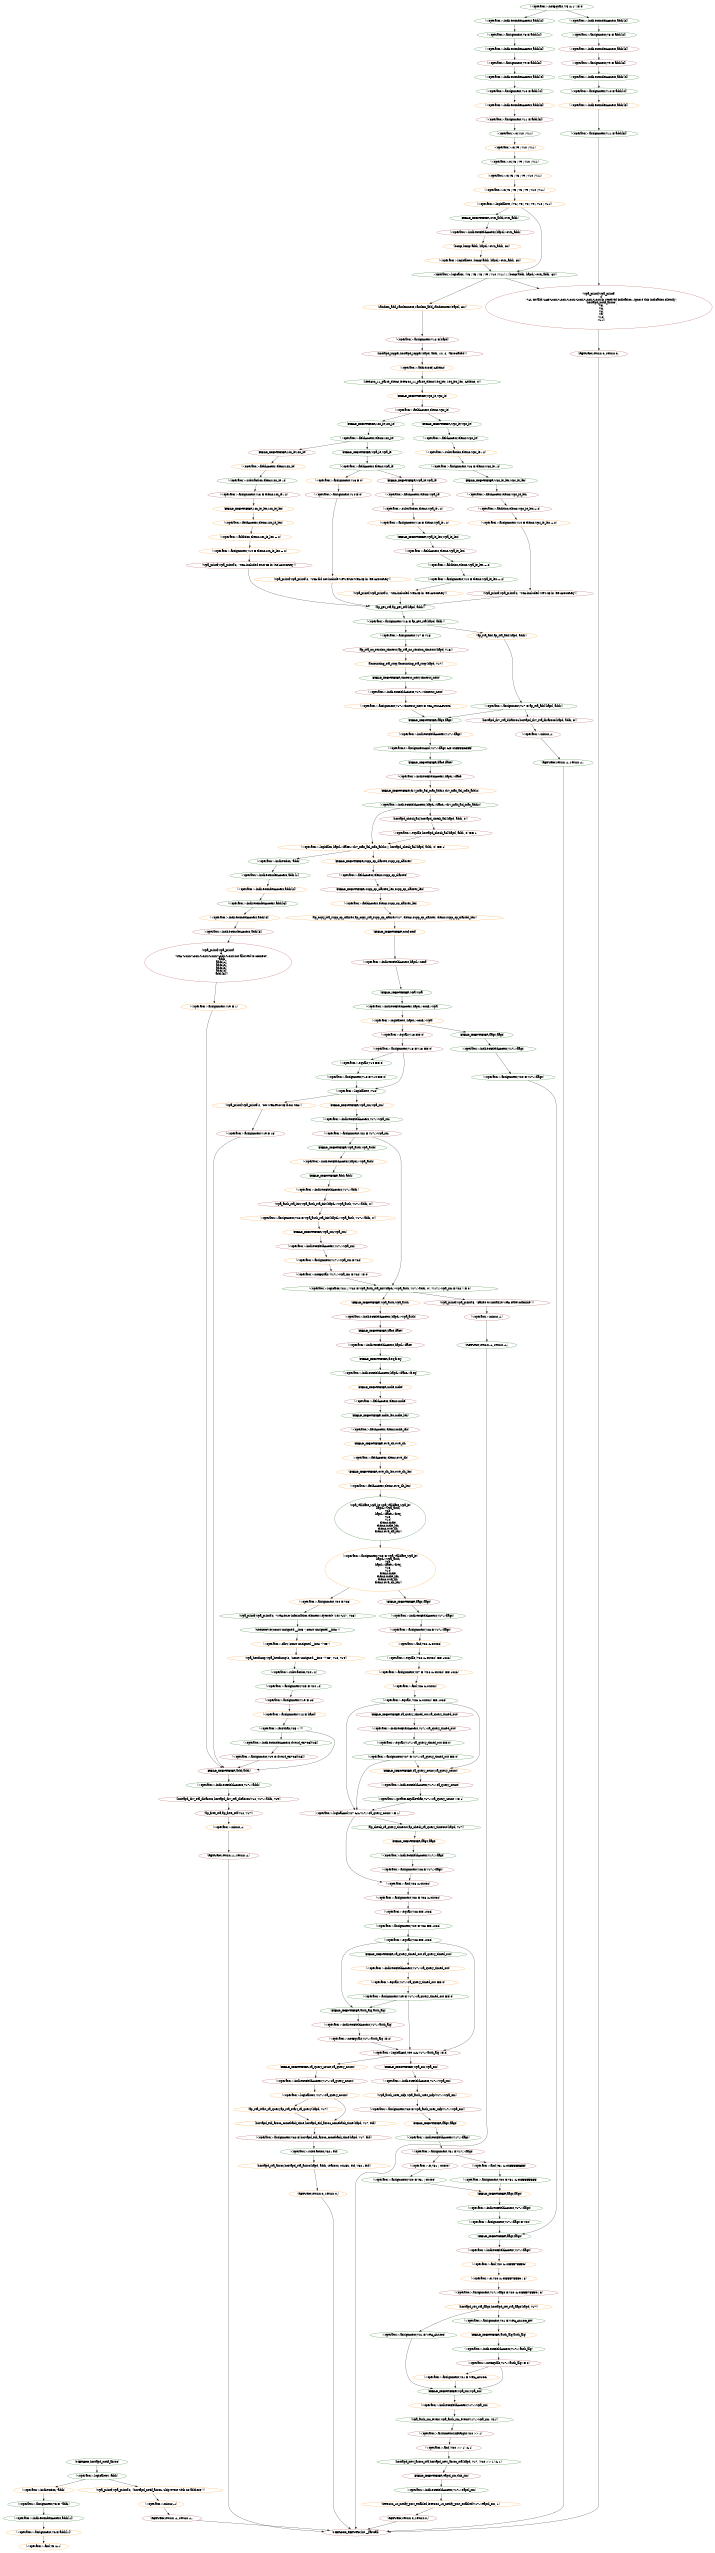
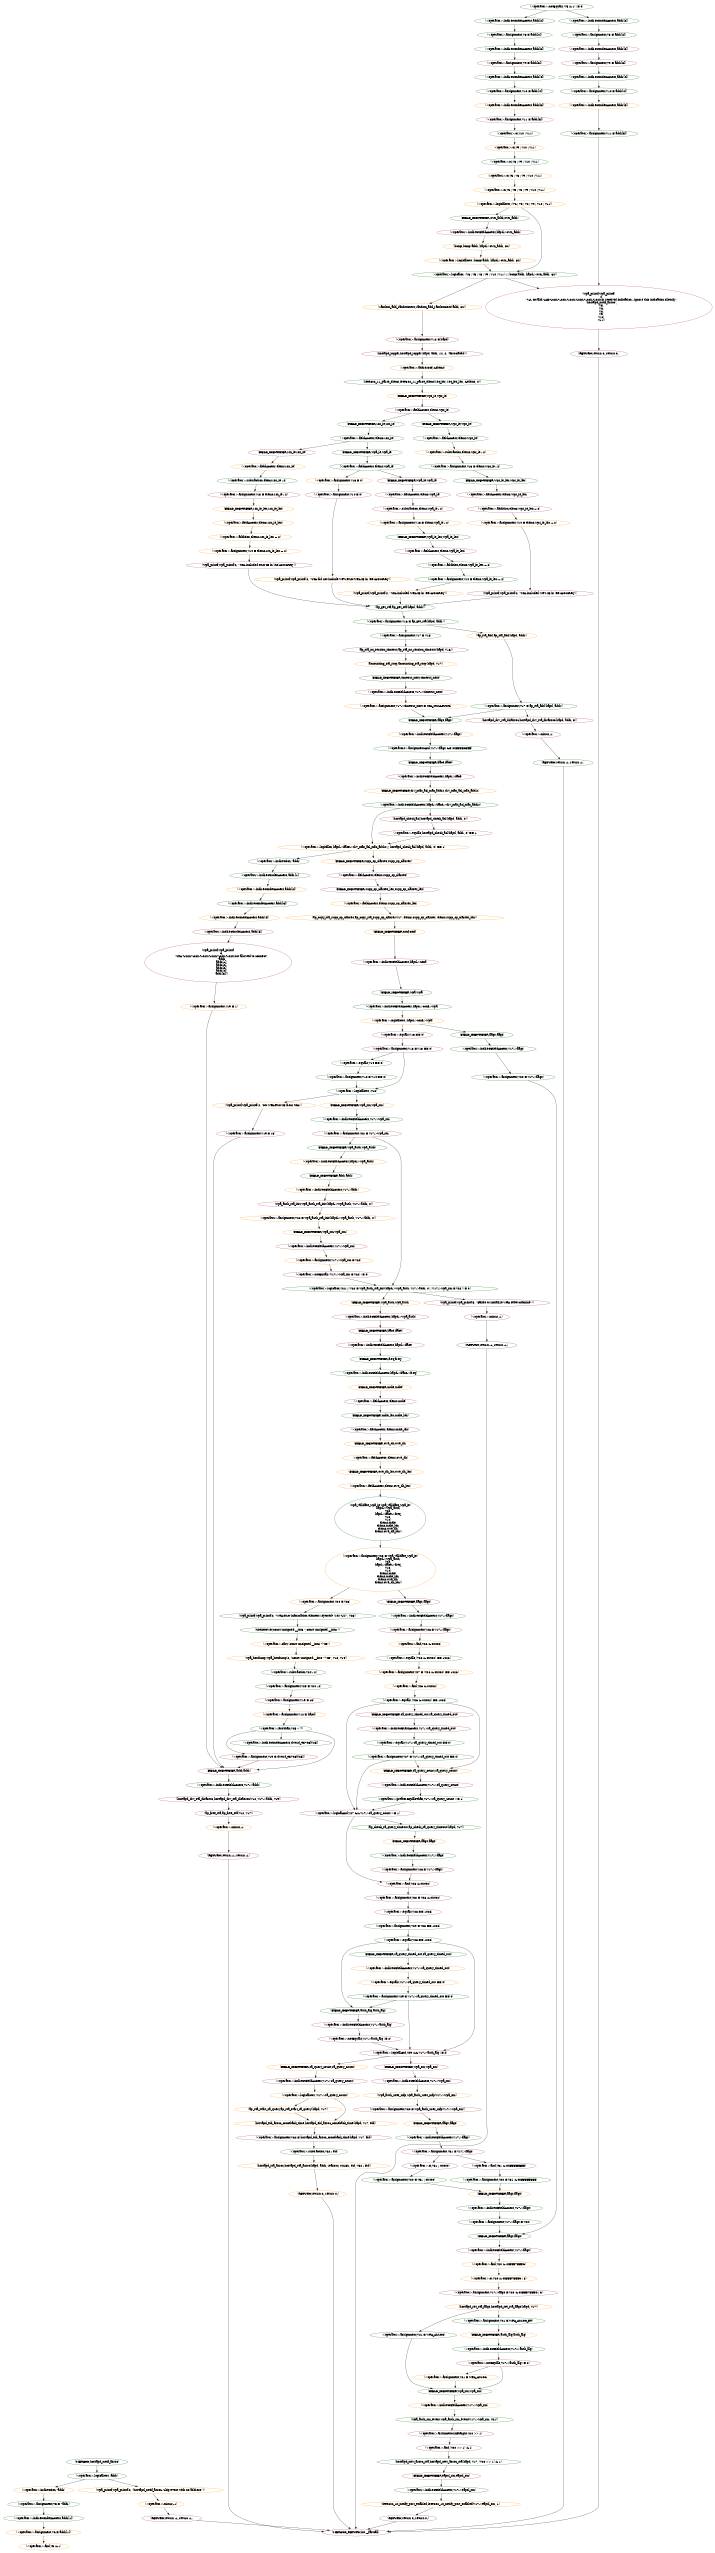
node "(random_add_randomness,random_add_randomness(eapol, 6u))": label "(random_add_randomness,random_add_randomness(eapol, 6u))" -> "(random_add_randomness,random_add_randomness(addr, 6u))"
edge "(<operator>.fieldAccess,elems.wps_ie_len)" -> "(<operator>.addition,elems.wps_ie_len + 2)": removed
edge "(<operator>.indirectIndexAccess,dword_957C8[v25])" -> "(<operator>.assignment,v19 = dword_957C8[v25])": now "(<operator>.lessThan,v25 < 7)" -> "(<operator>.assignment,v19 = dword_957C8[v25])"
node "(FIELD_IDENTIFIER,eapol_sm,this_sm)": label "(FIELD_IDENTIFIER,eapol_sm,this_sm)" -> "(FIELD_IDENTIFIER,eapol_sm,eapol_sm)"
